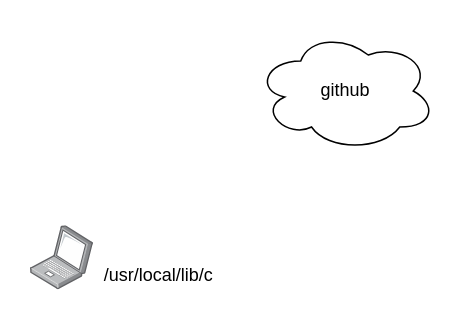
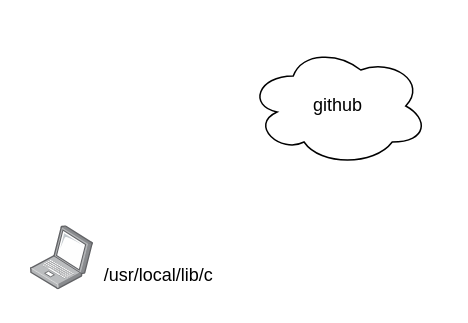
node "github": moved (346, 91) -> (338, 106)
